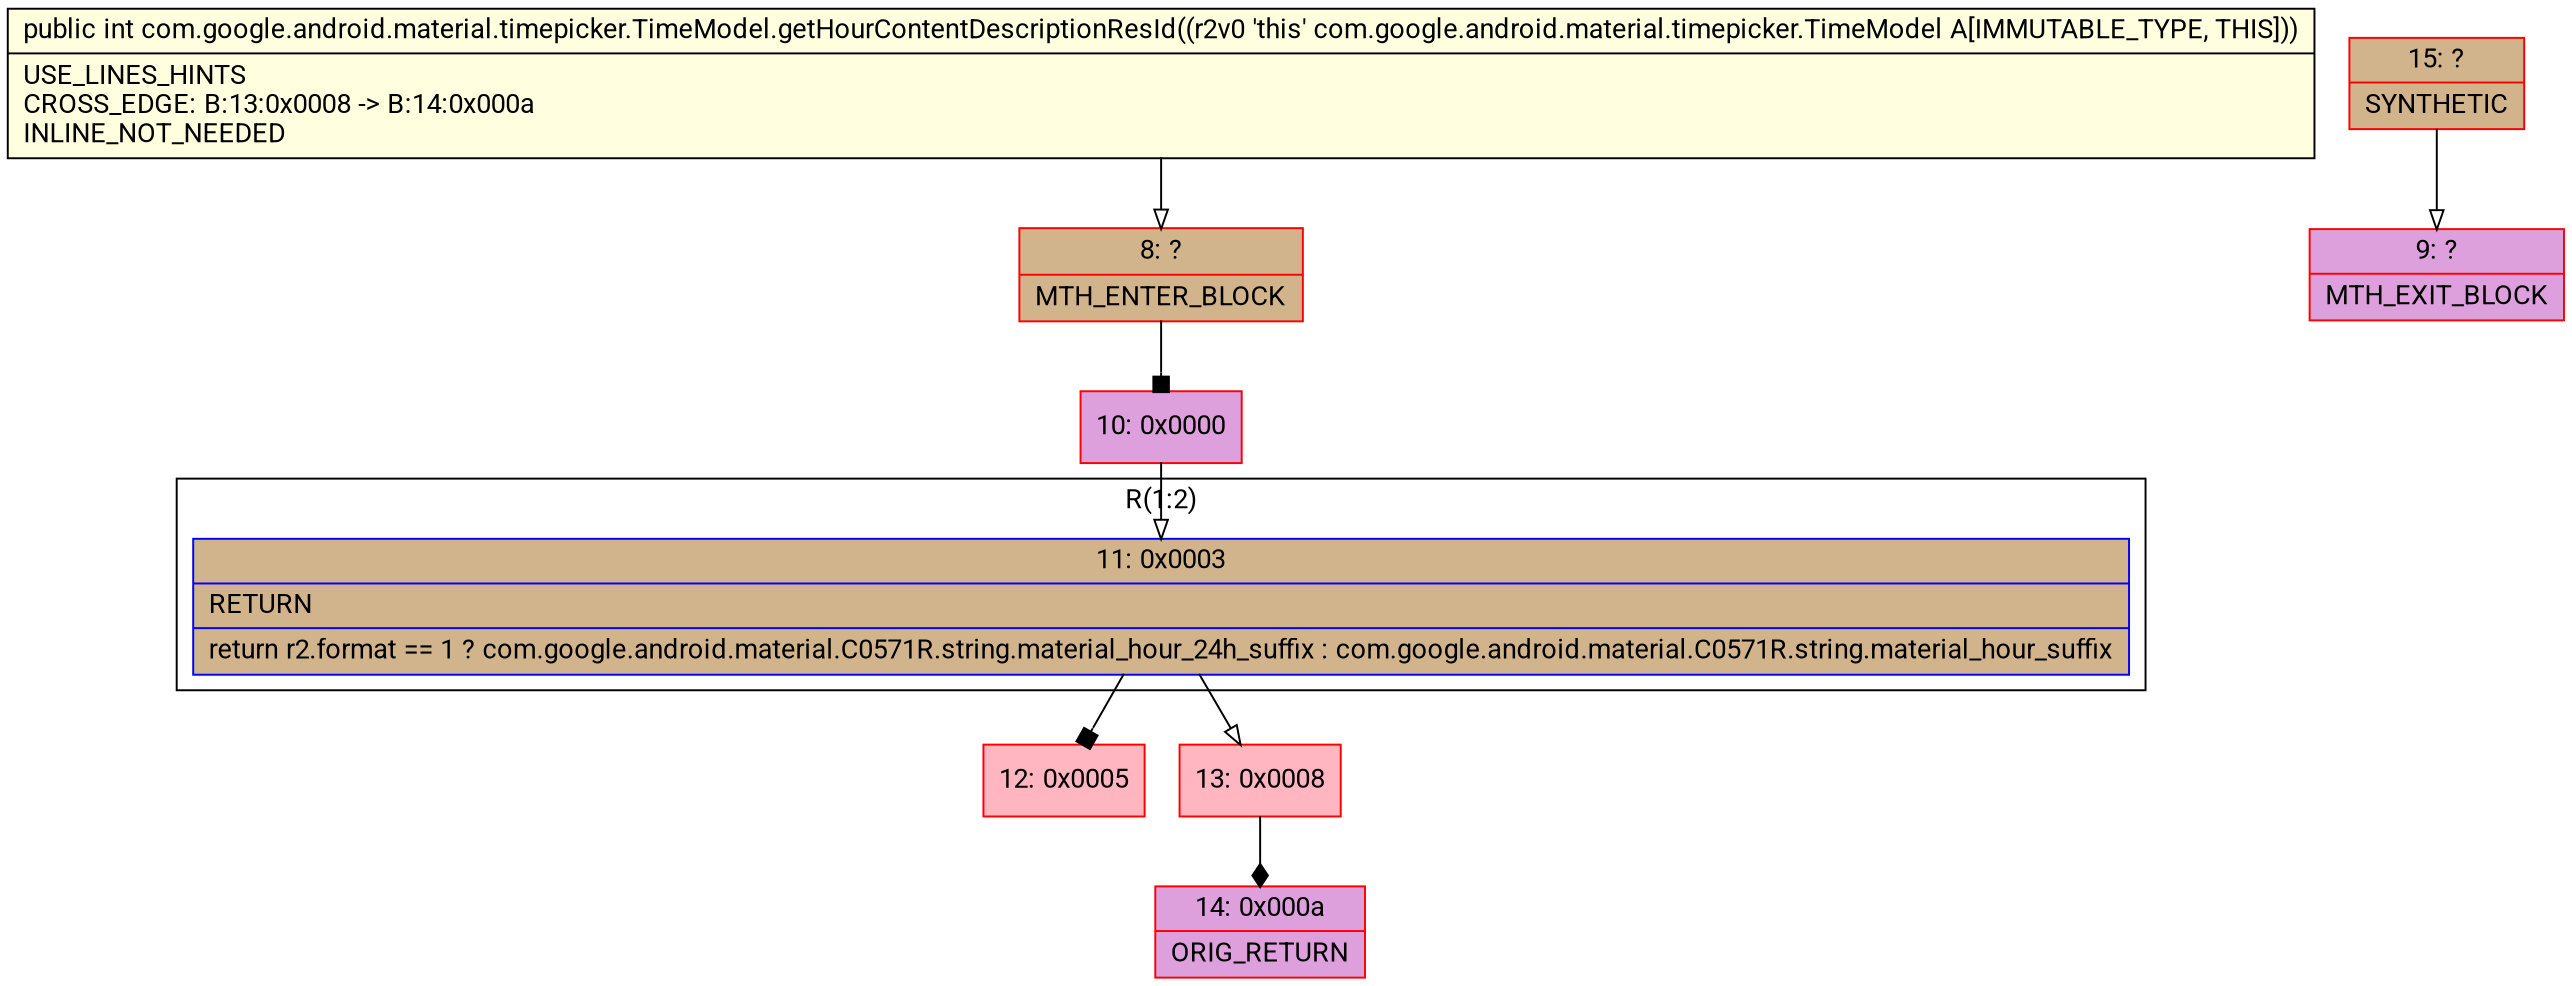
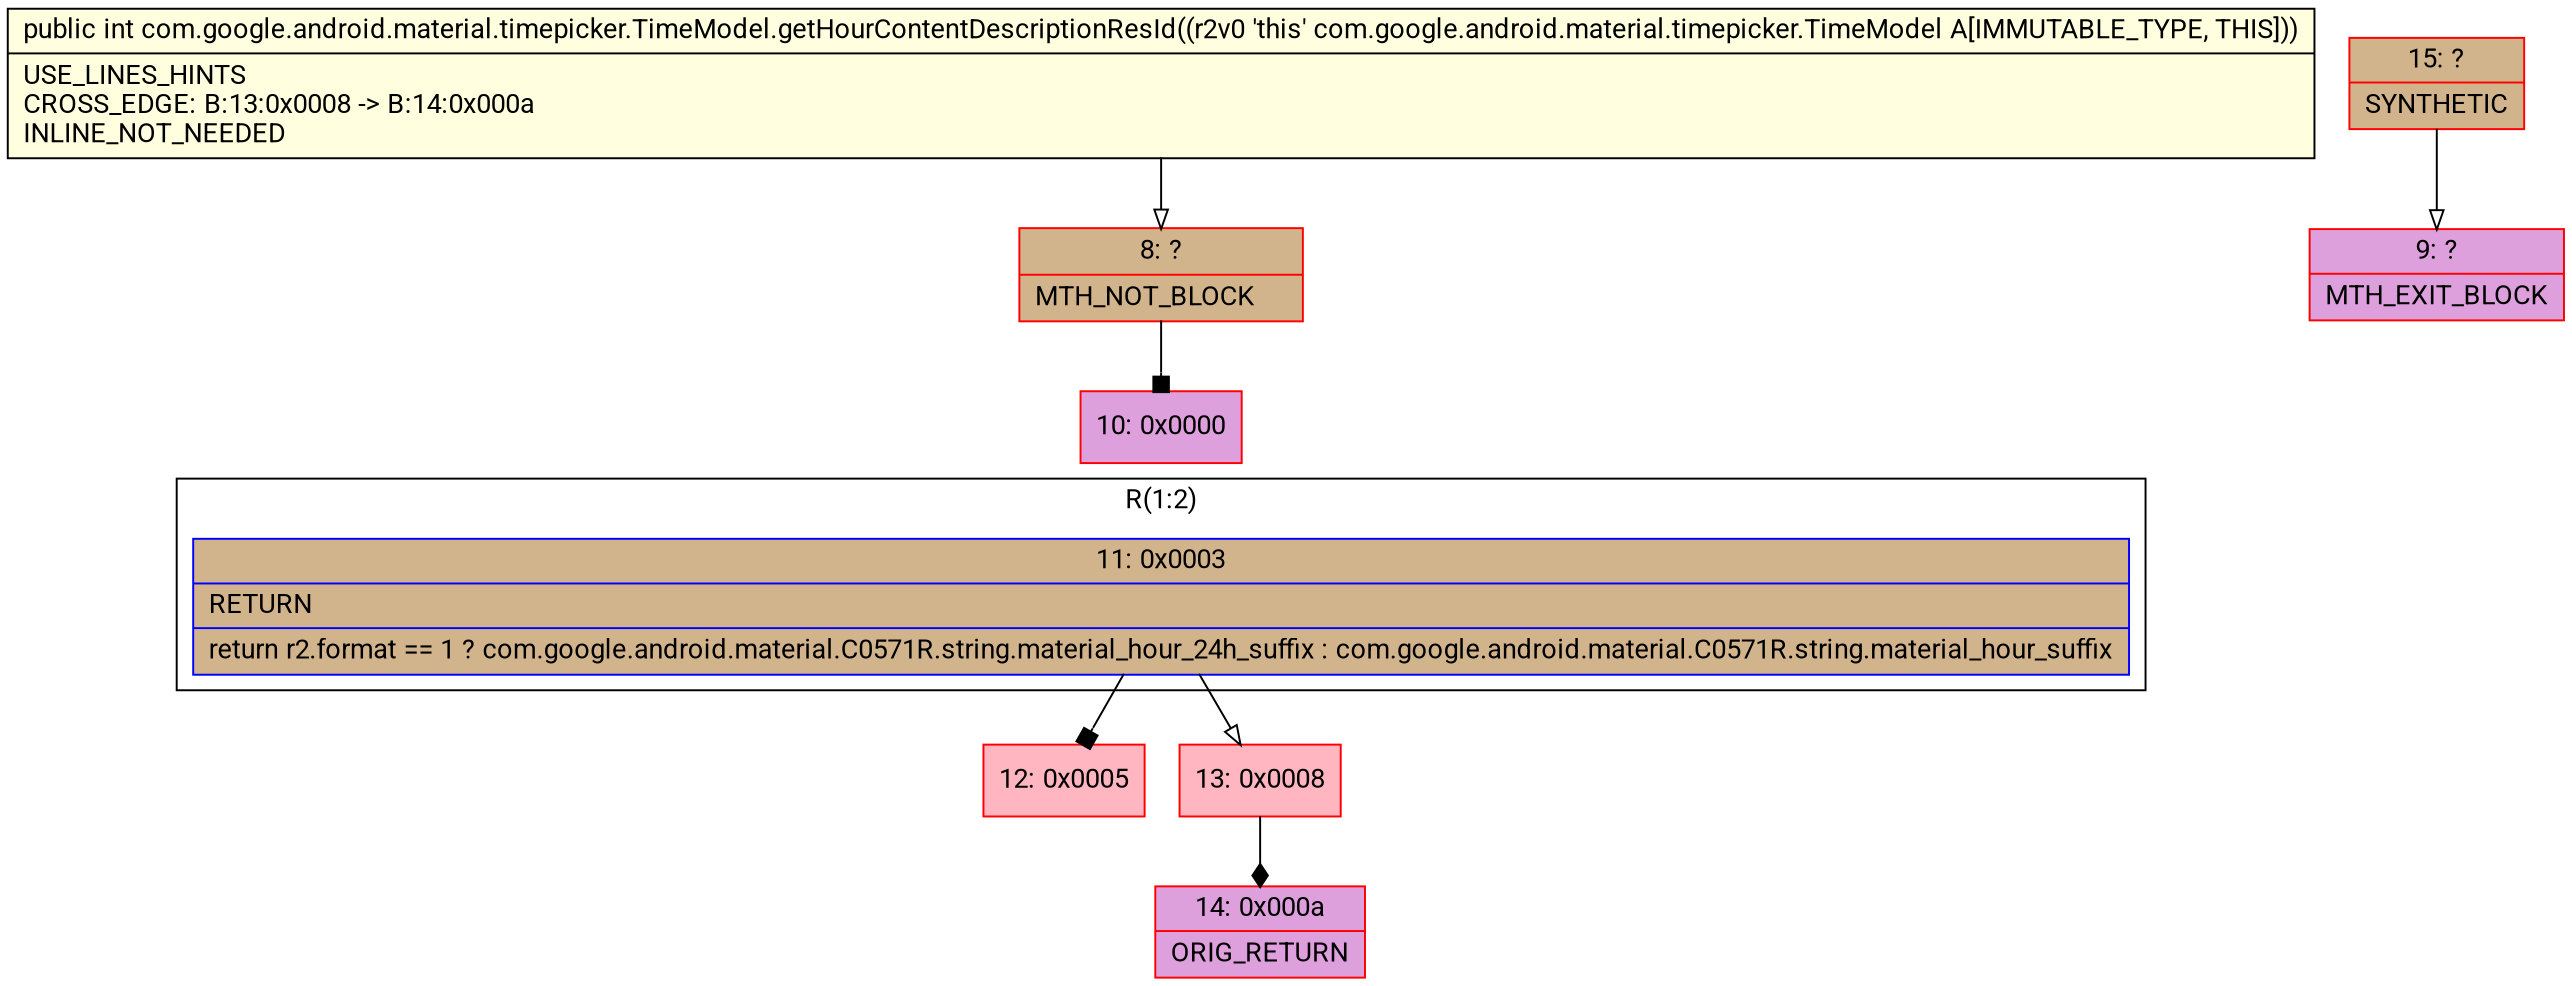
node "8: ?": text "MTH_ENTER_BLOCK" -> "MTH_NOT_BLOCK"
edge "10: 0x0000" -> "11: 0x0003": removed
